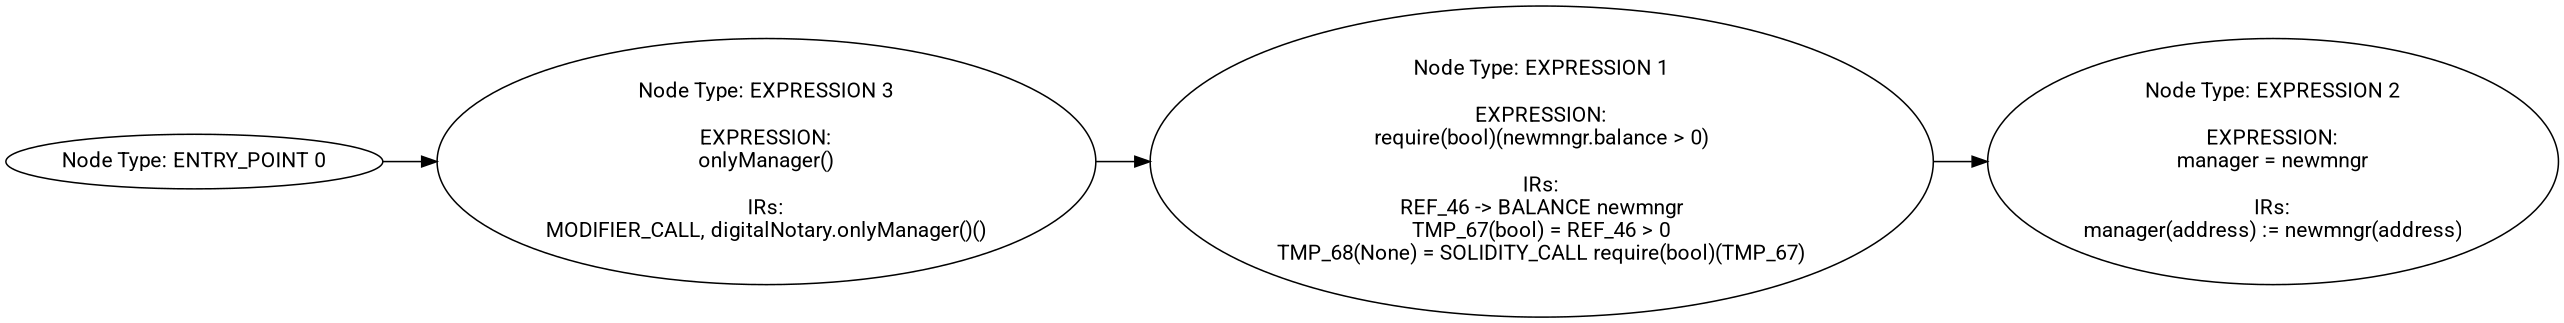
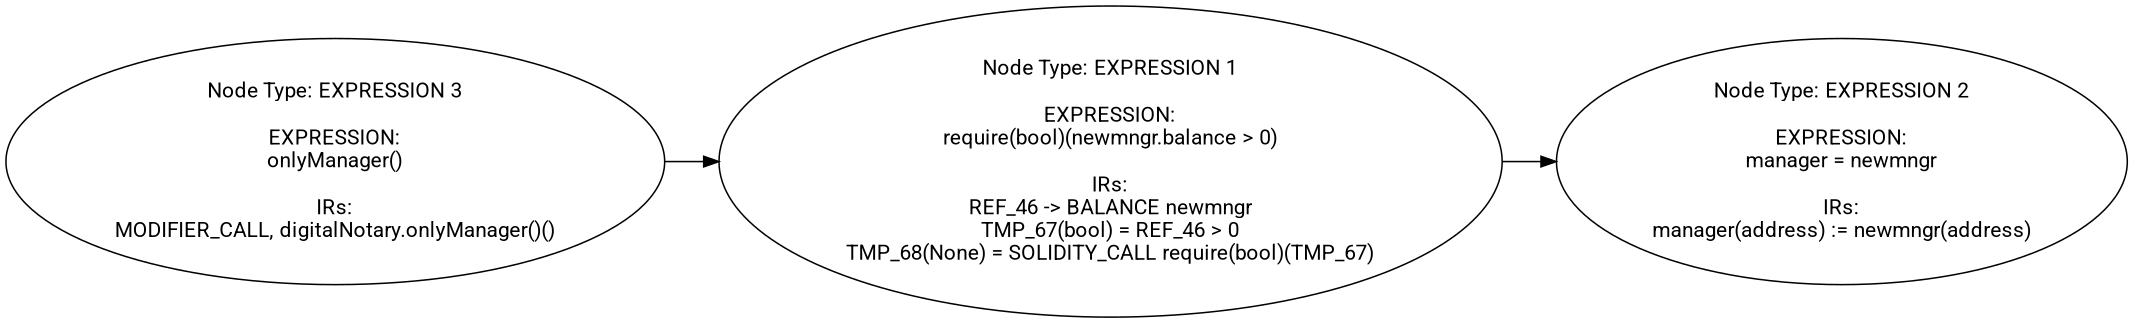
node "Node Type: ENTRY_POINT 0": removed
